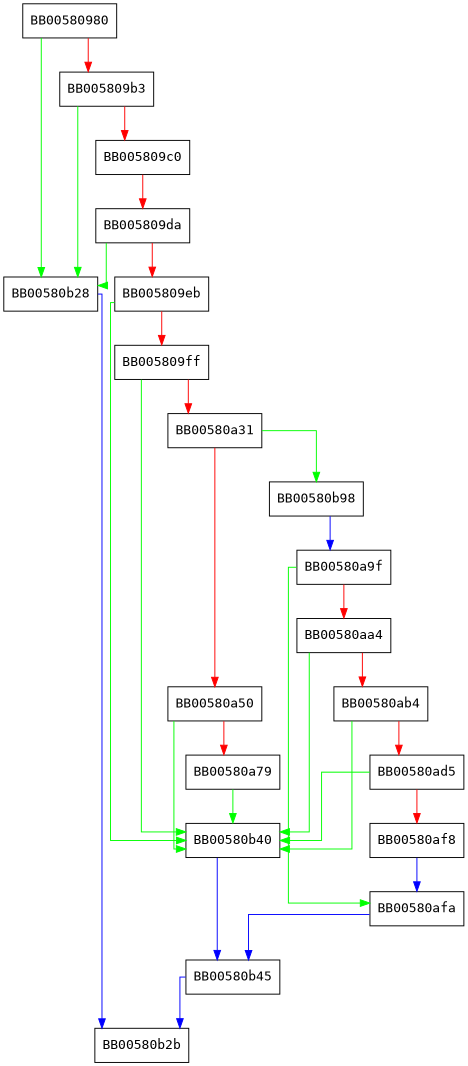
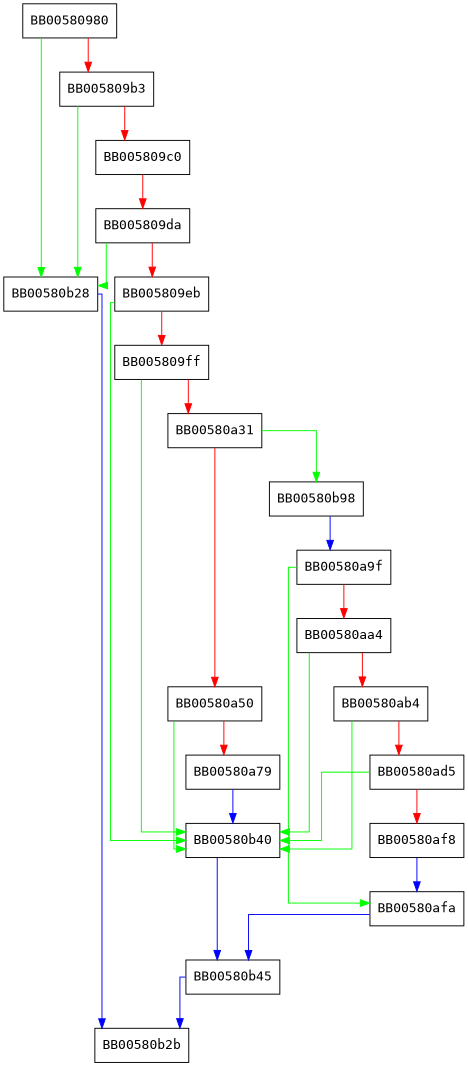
edge "BB00580a79" -> "BB00580b40": color green -> blue
